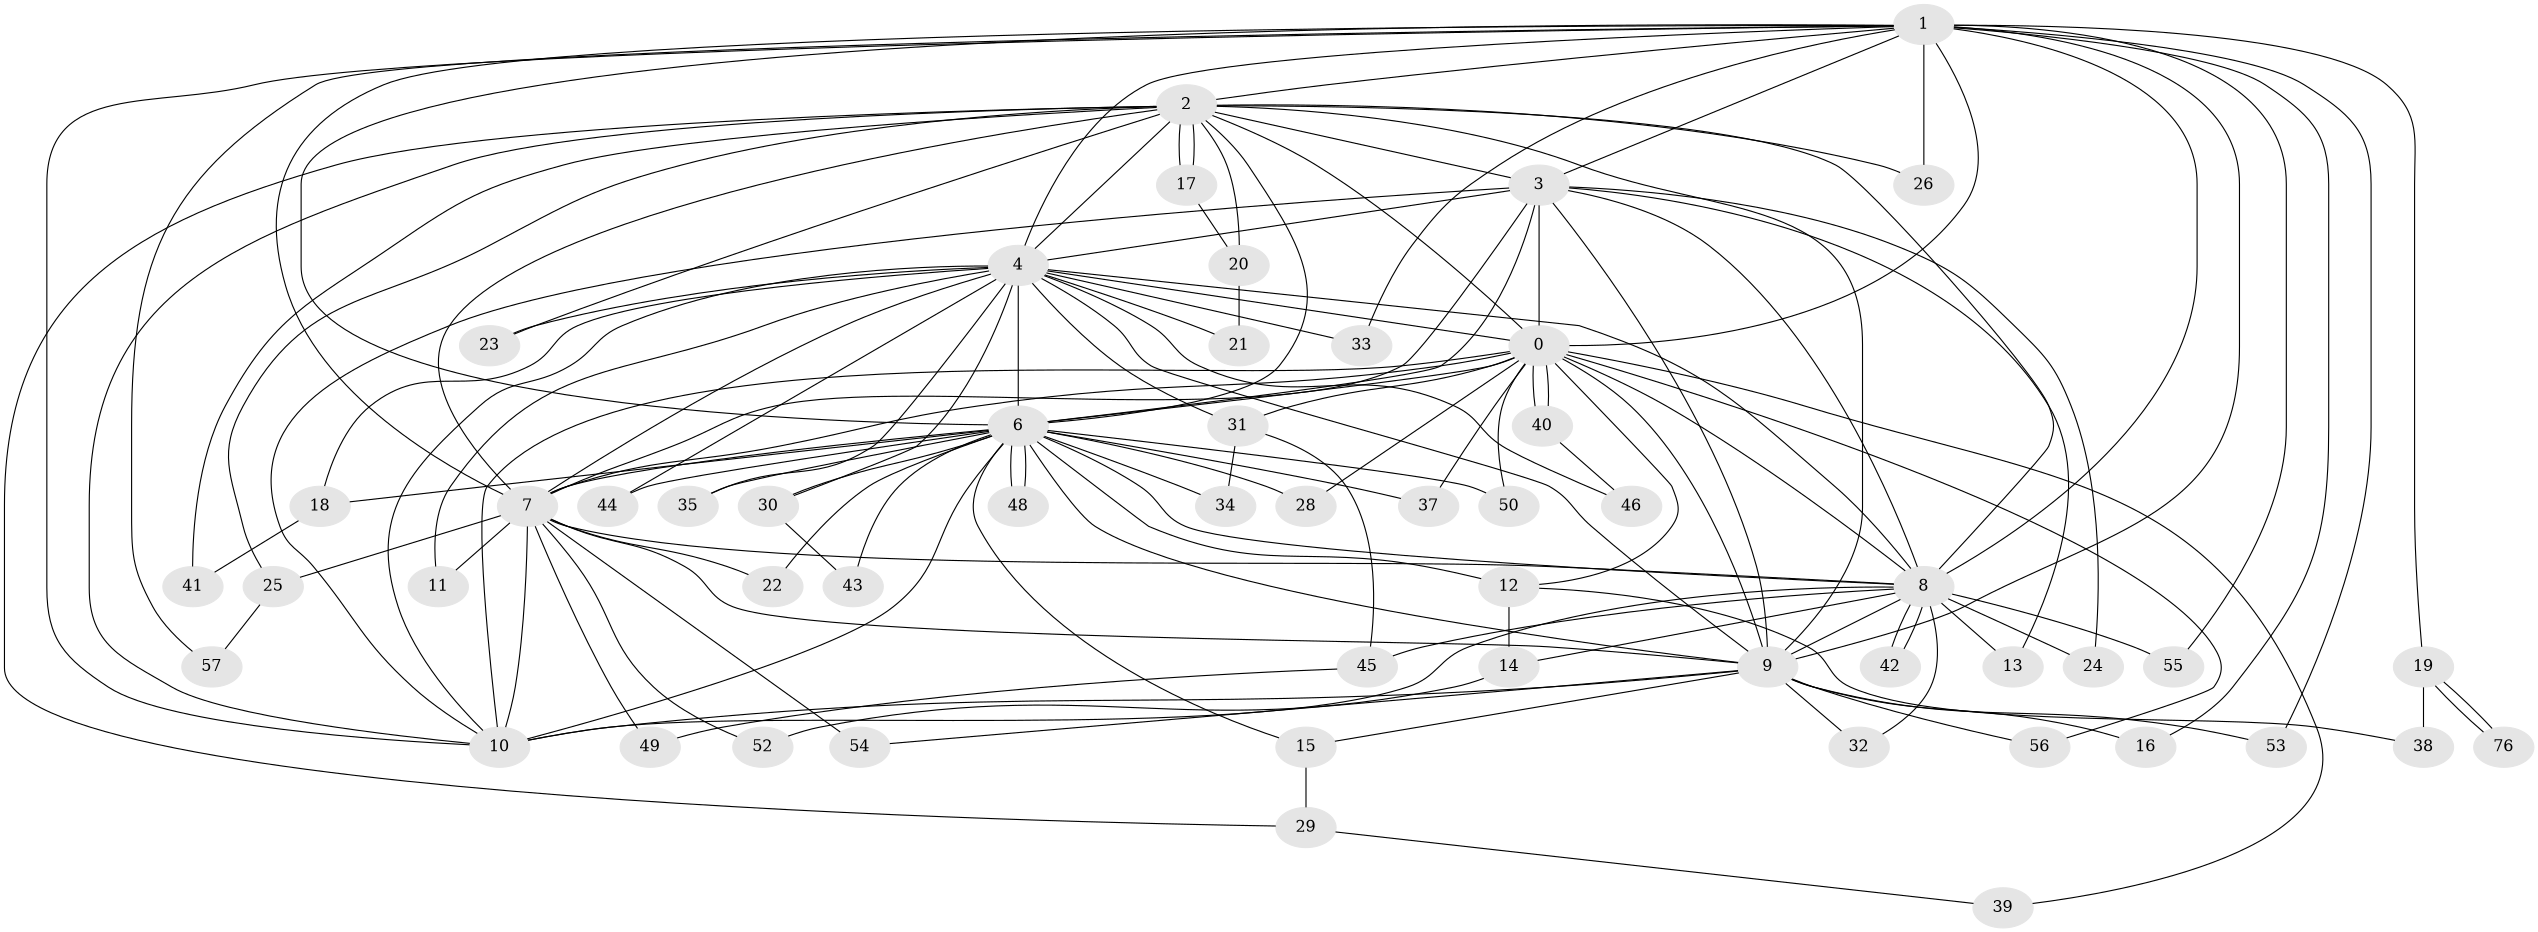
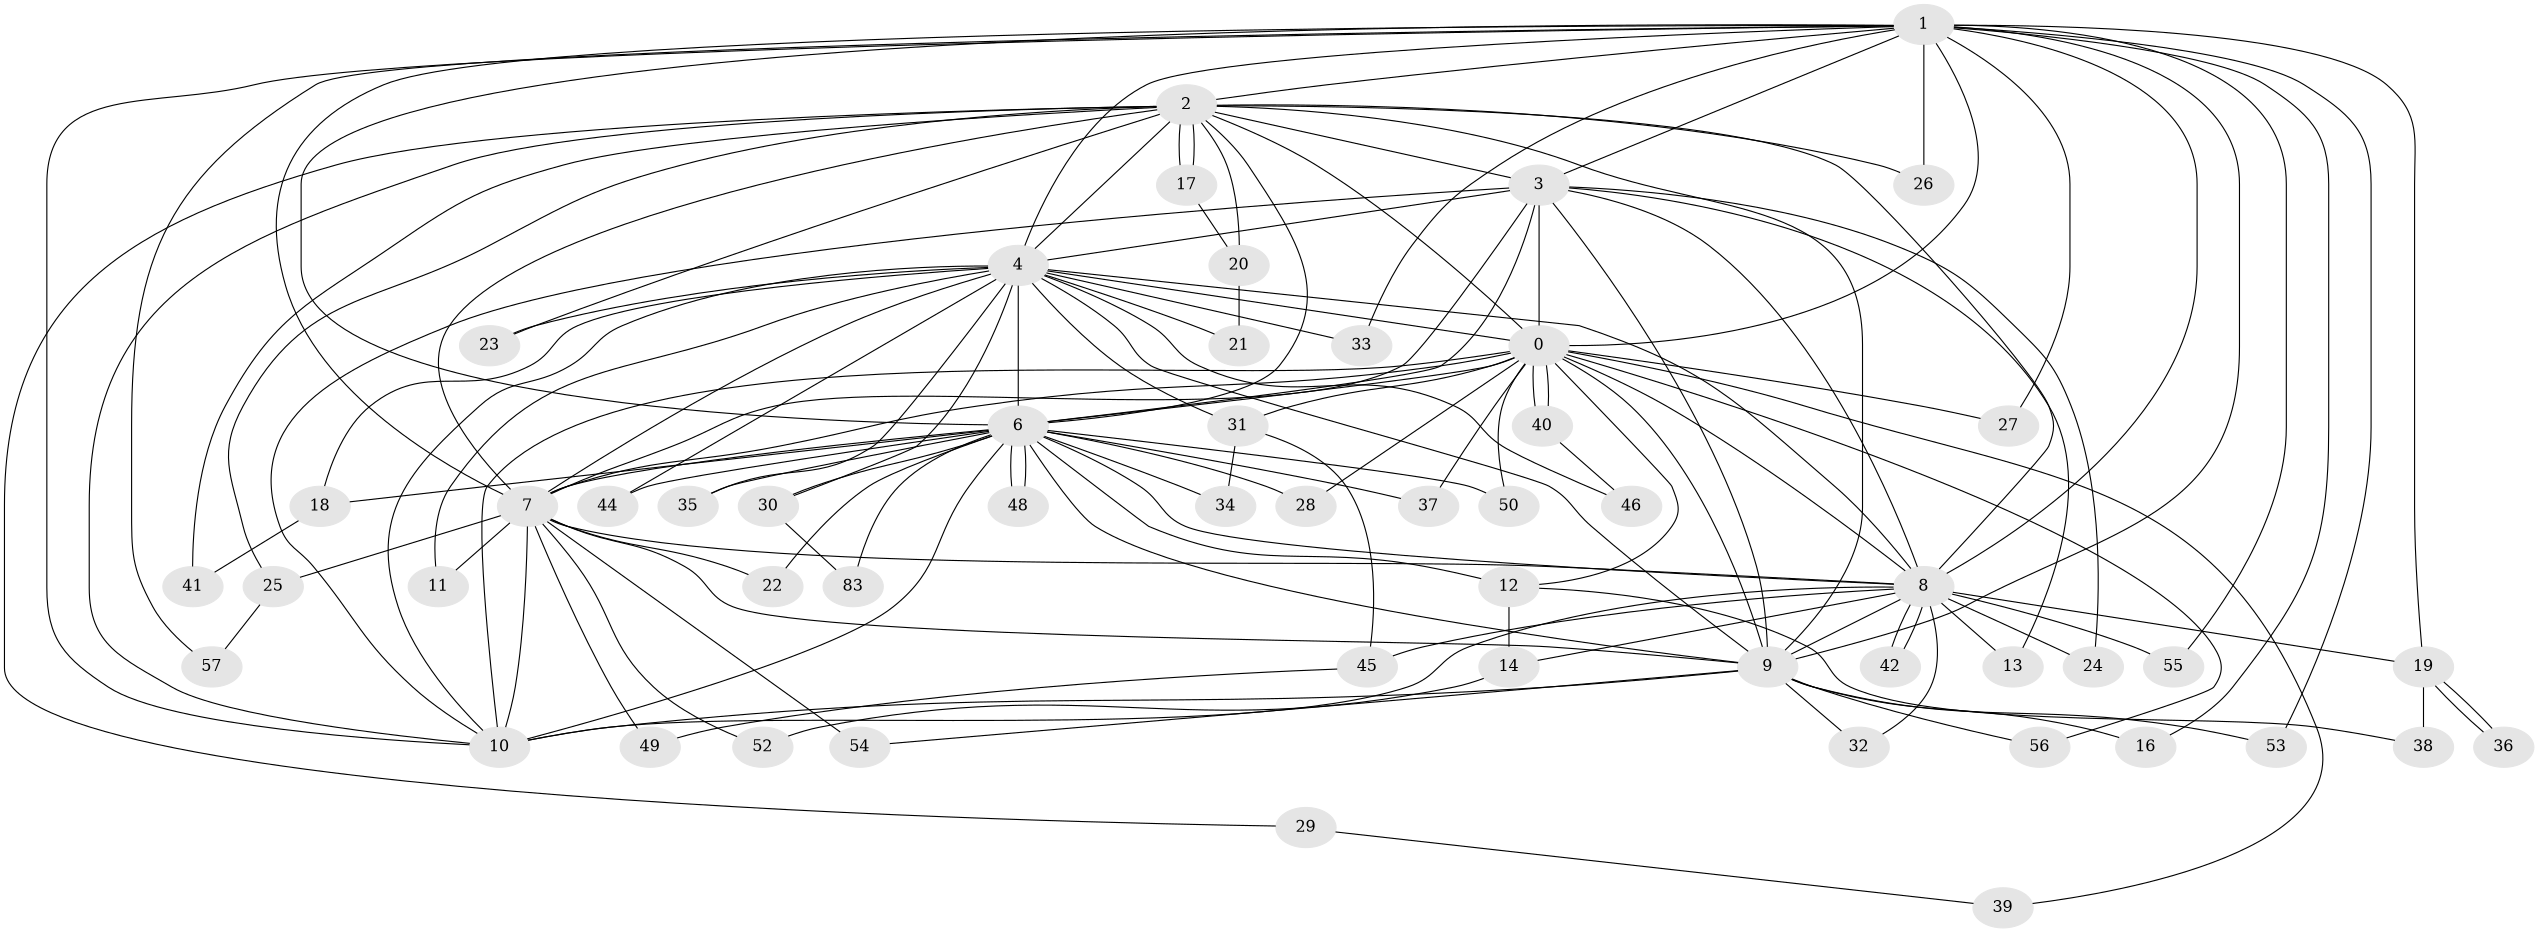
node "27": added
node "43": label "43" -> "83"
edge "8" -- "19": added
node "15": removed
node "76": label "76" -> "36"
